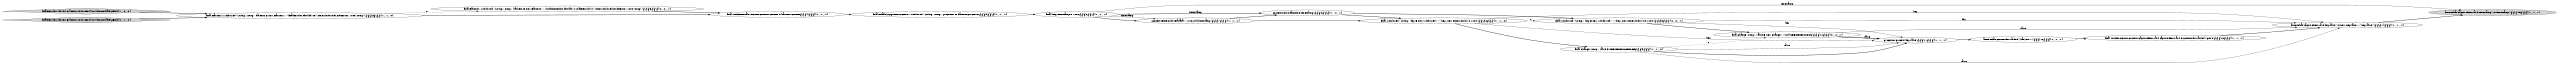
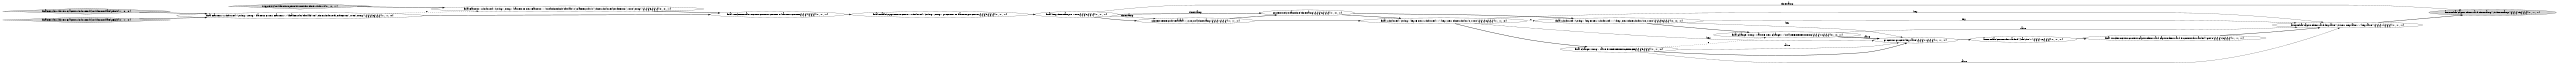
node "suppressShouldNotDropTombstonesForTimeWindows['0', '0', '1']": added
